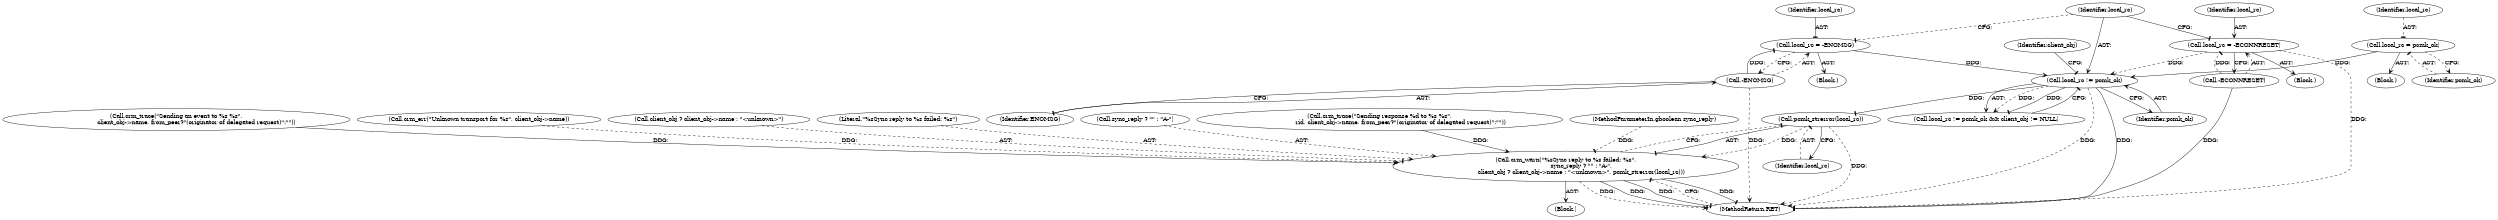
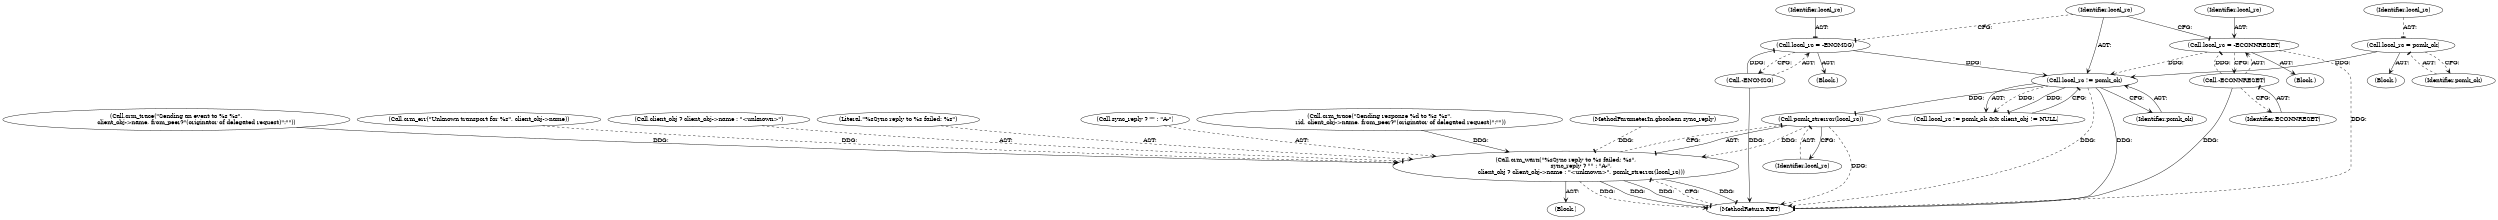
node "(Identifier,client_obj)": removed
edge "(Call,local_rc = -ECONNRESET)" -> "(Call,-ECONNRESET)": style solid -> dashed
node "(Identifier,ENOMSG)": removed
node "(Identifier,ECONNRESET)": added
edge "(Call,-ENOMSG)" -> "(MethodReturn,RET)": style dashed -> solid
